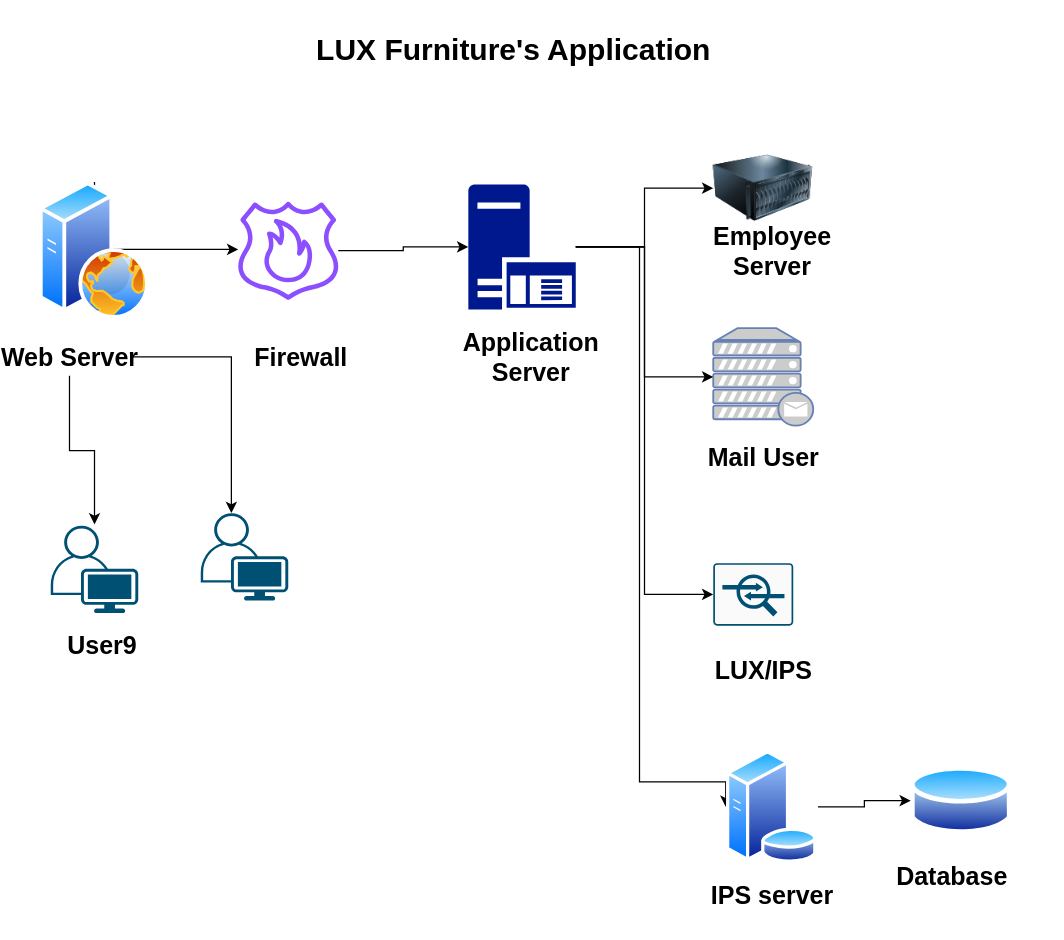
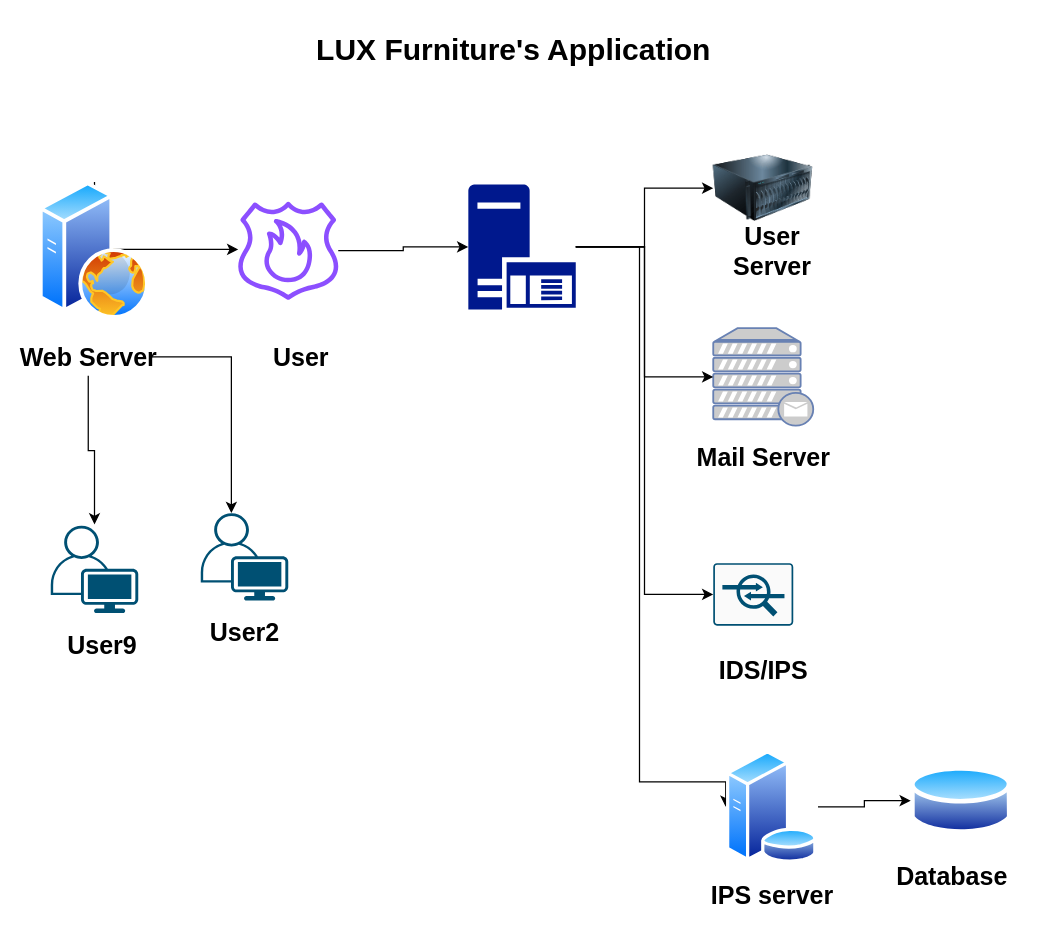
node "Employee Server": label "Employee Server" -> "User Server"
node "Web Server": moved (69, 357) -> (88, 357)
node "Firewall": label "Firewall" -> "User"
node "Application Server": removed
node "Mail User": label "Mail User" -> "Mail Server"
node "User2": added
node "LUX/IPS": label "LUX/IPS" -> "IDS/IPS"
